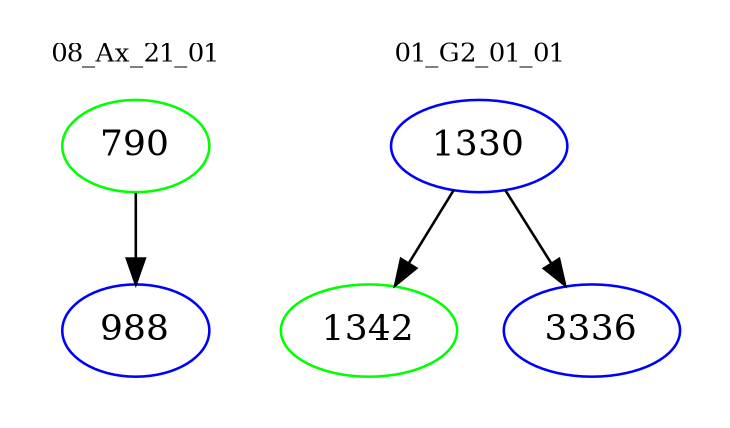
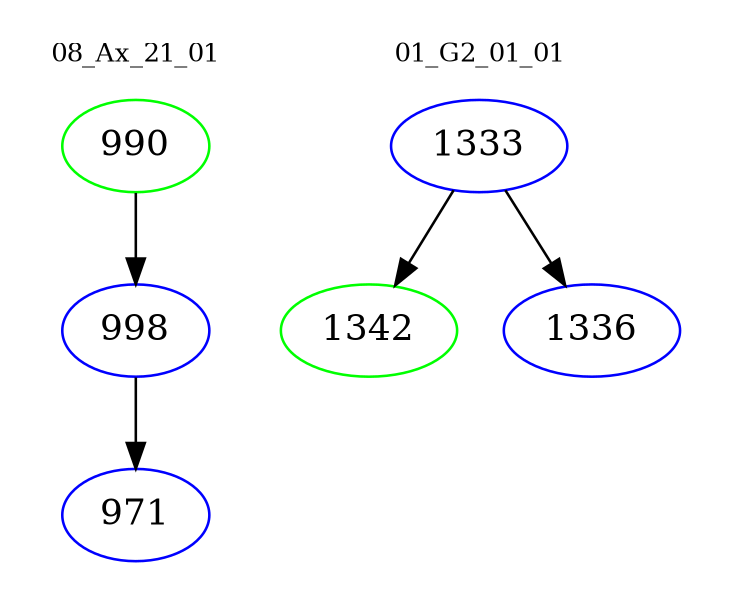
node "790": label "790" -> "990"
node "1330": label "1330" -> "1333"
node "988": label "988" -> "998"
node "3336": label "3336" -> "1336"
node "971": added
